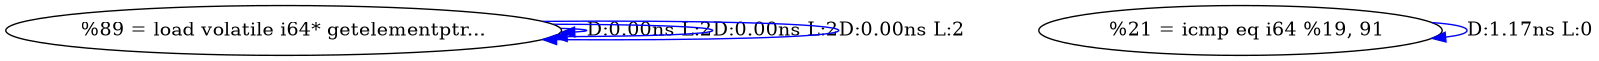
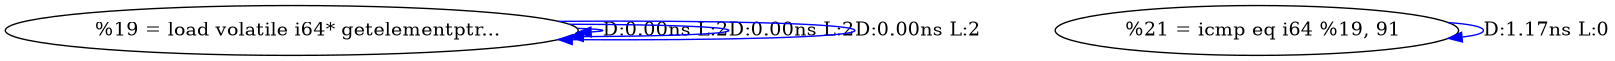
node "%89 = load volatile i64* getelementptr...": label "%89 = load volatile i64* getelementptr..." -> "%19 = load volatile i64* getelementptr..."
